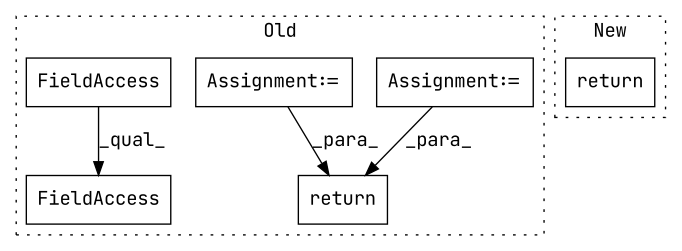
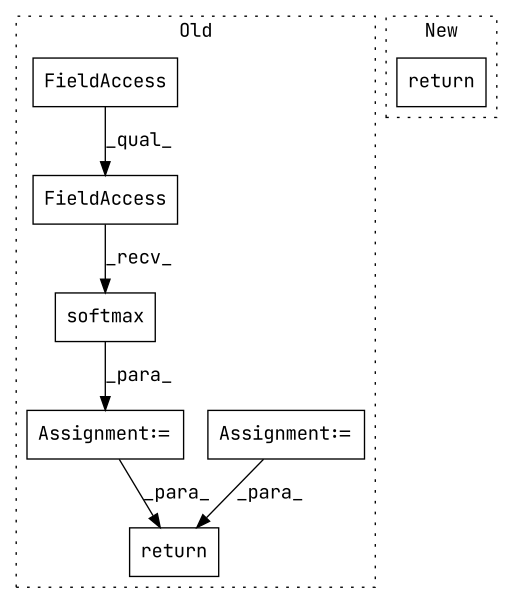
node "softmax": added
